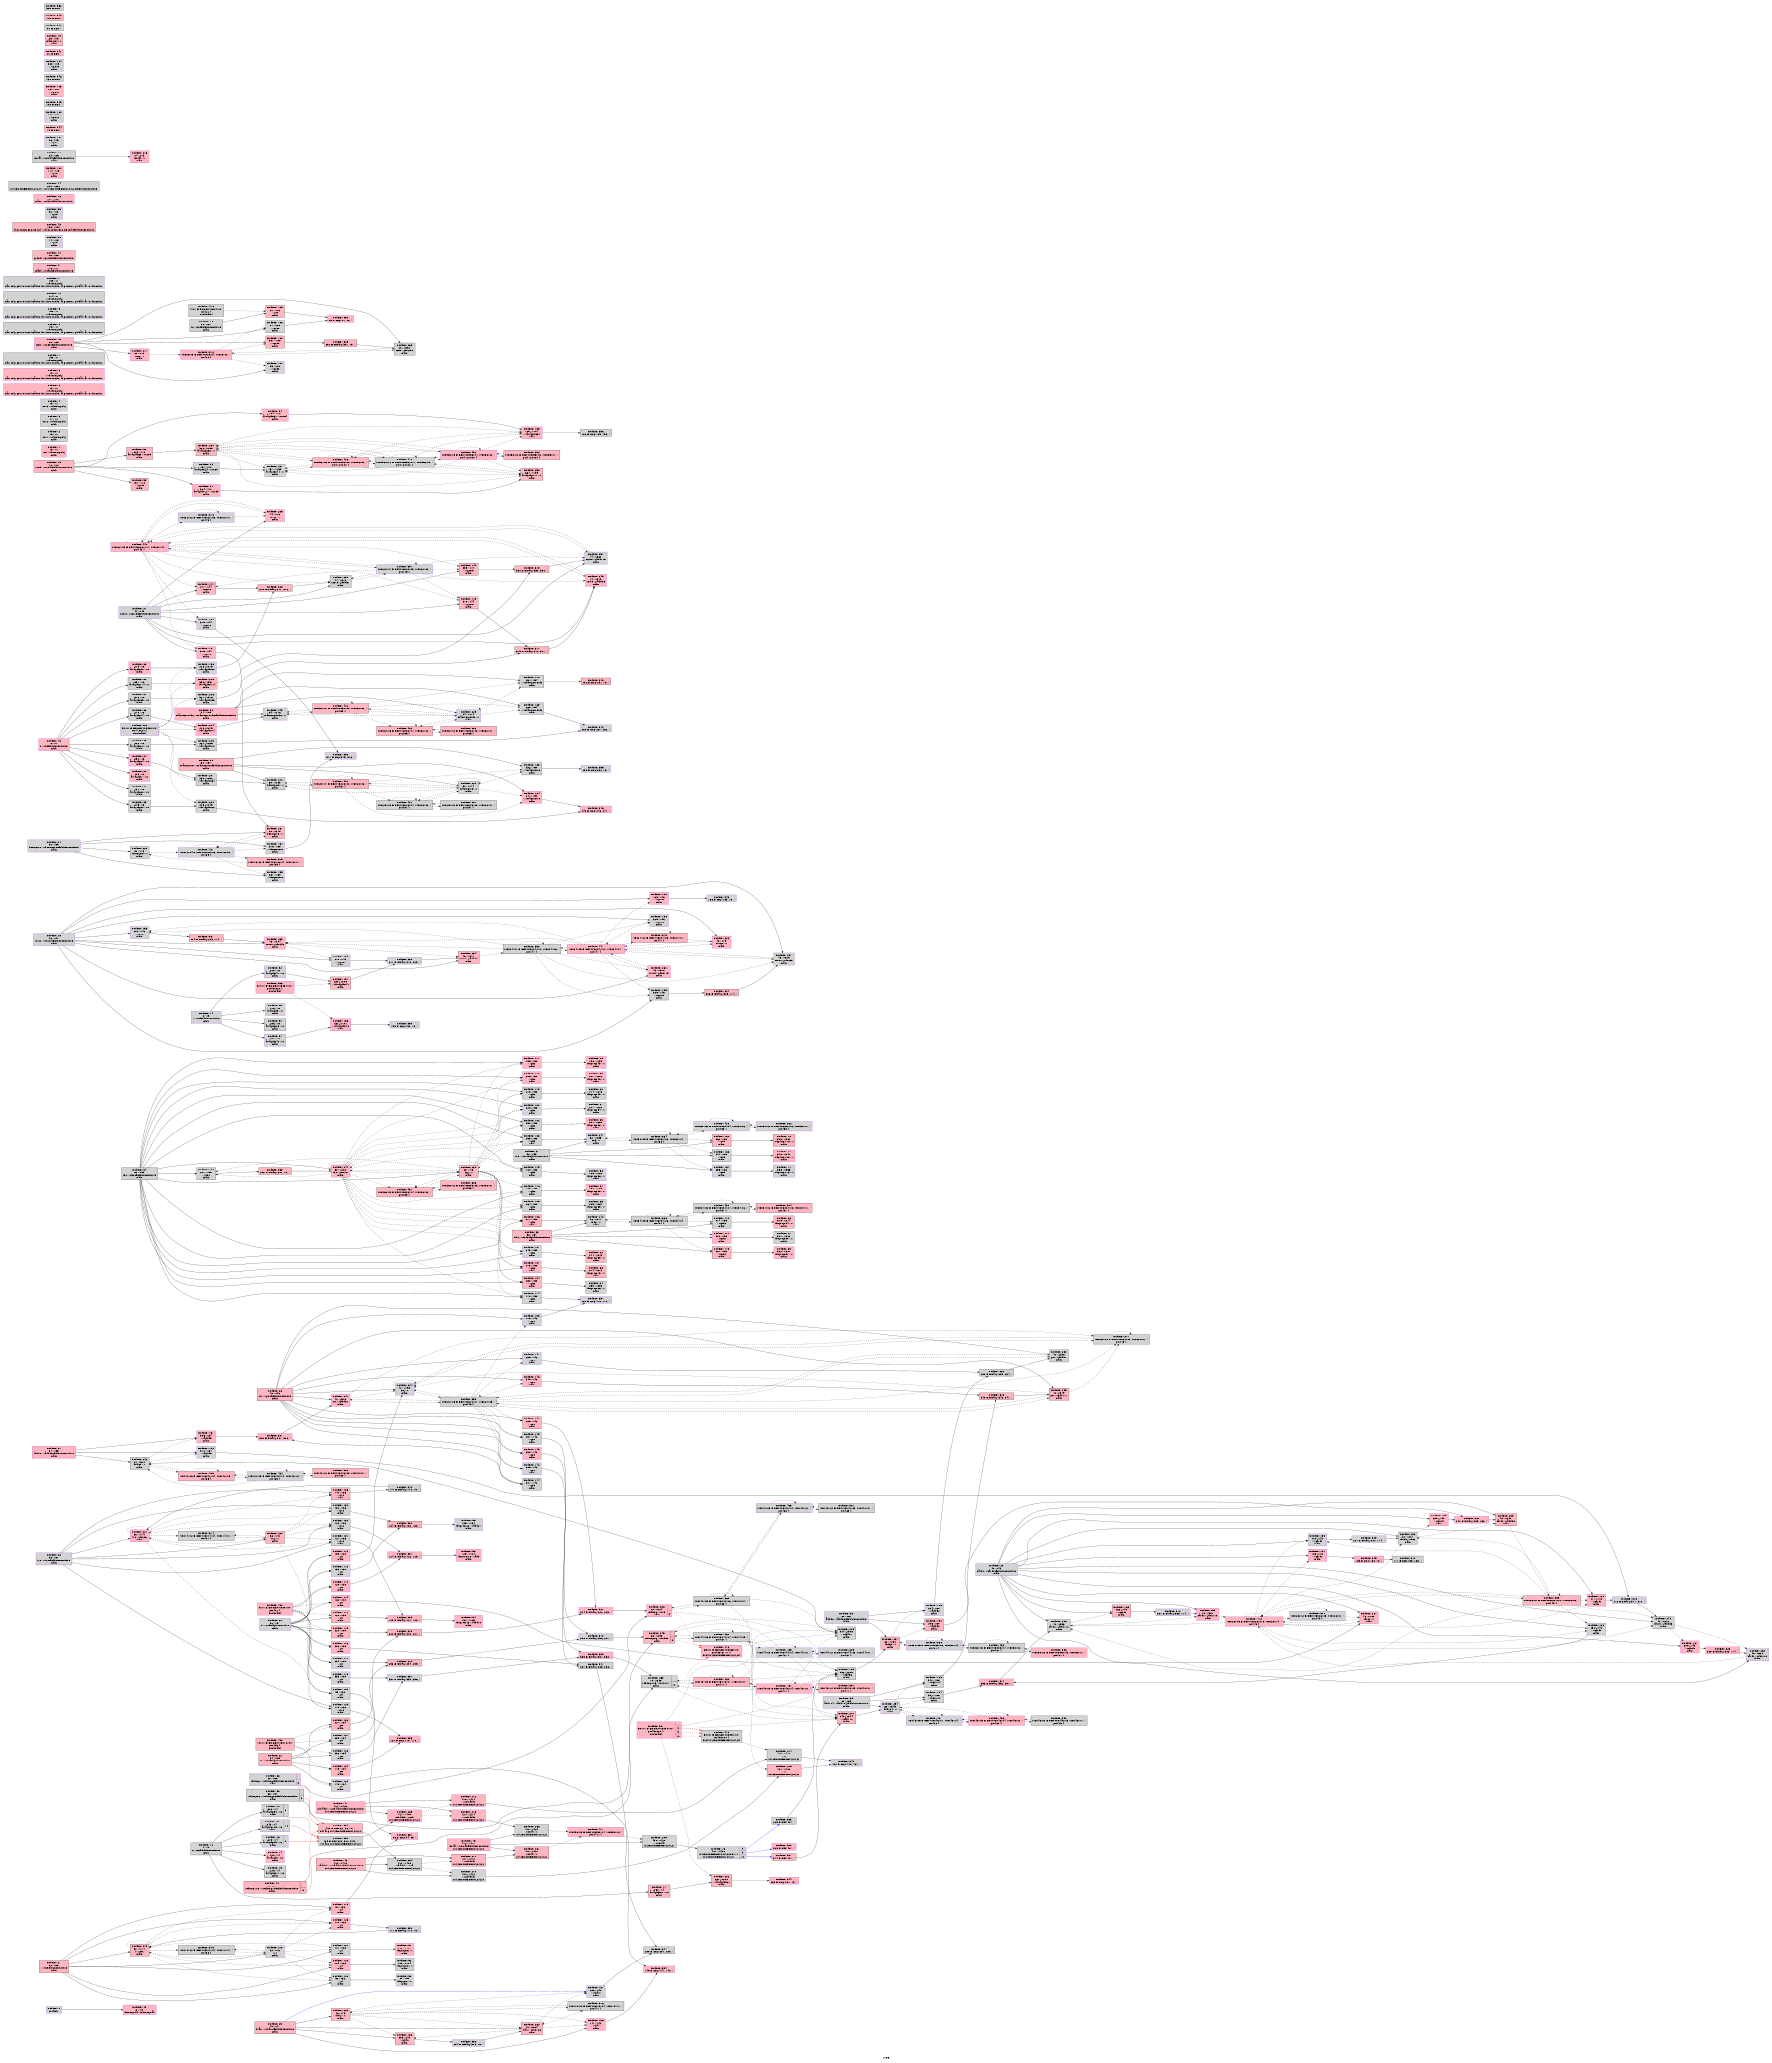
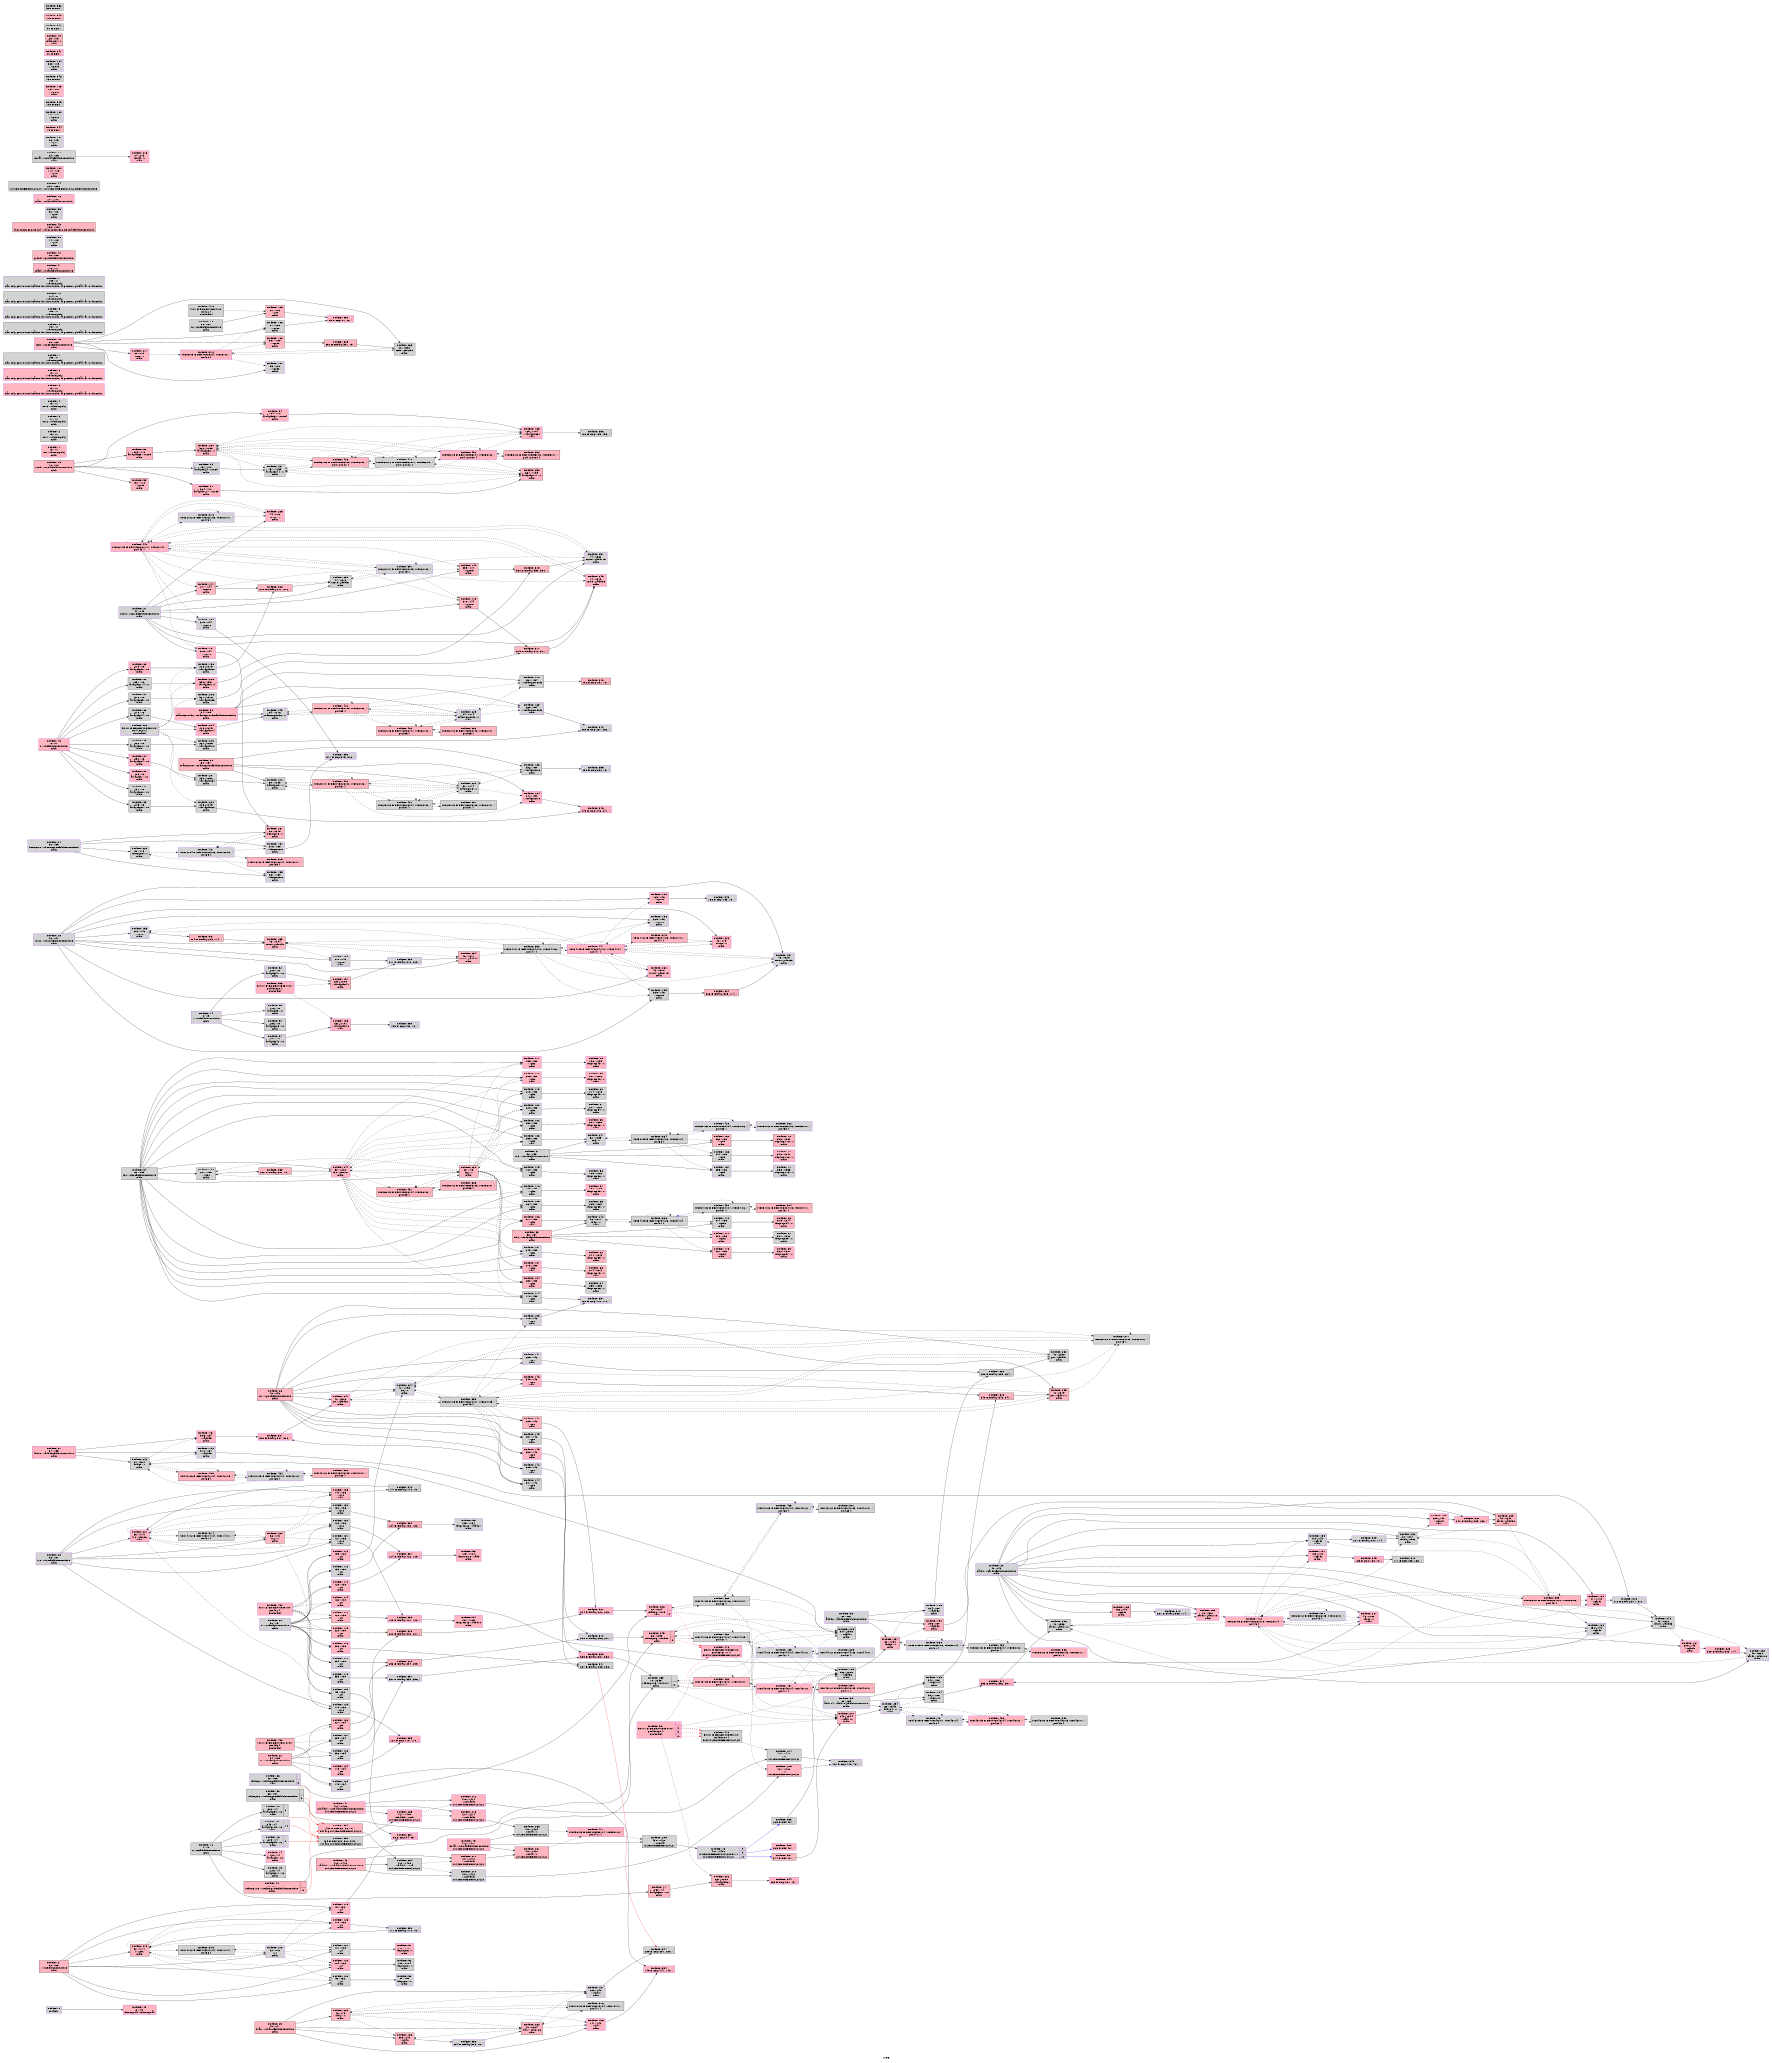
node "NodeID: 233": color purple -> black
edge "NodeID: 430" -> "NodeID: 366": color black -> blue
edge "NodeID: 256" -> "NodeID: 163": removed
edge "NodeID: 341" -> "NodeID: 347": color black -> red
edge "NodeID: 25" -> "NodeID: 137": color blue -> black
